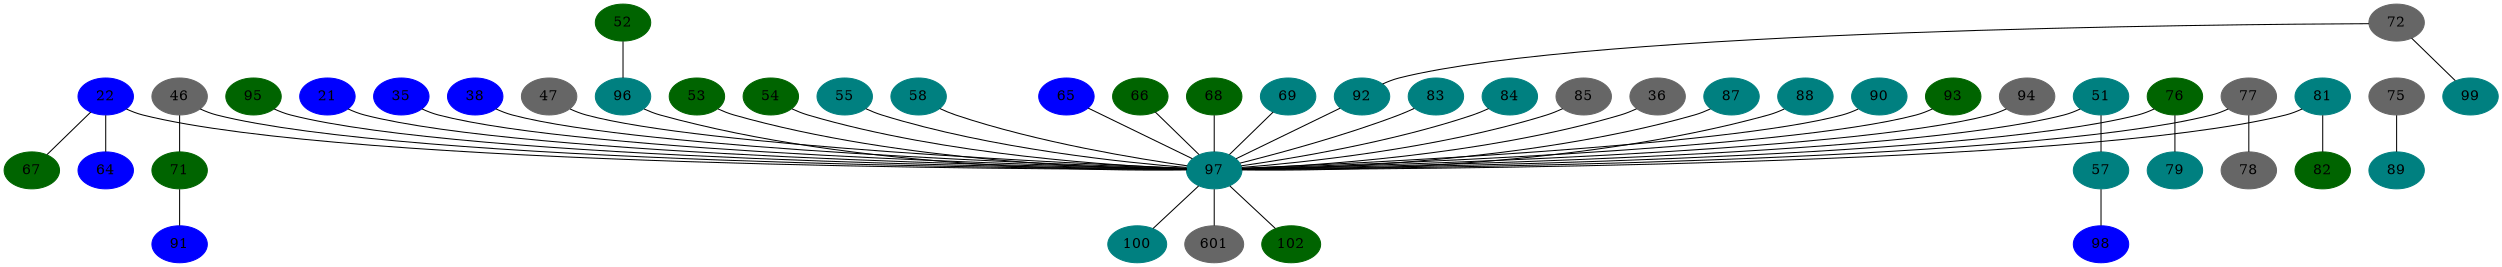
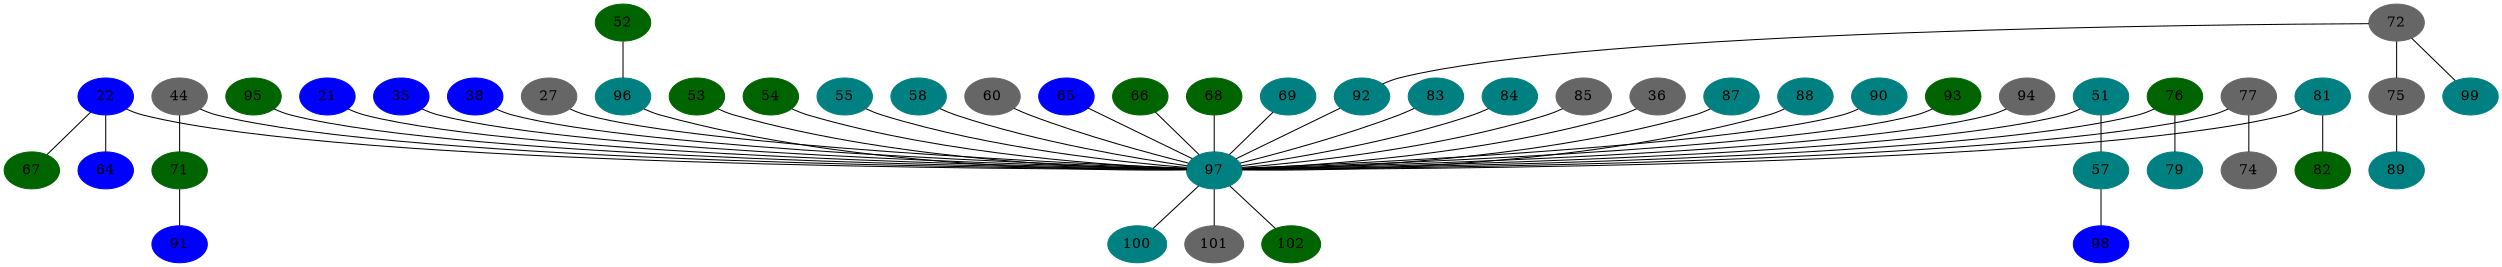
edge "72" -- "75": added
node "46": label "46" -> "44"
node "47": label "47" -> "27"
node "60": added
node "78": label "78" -> "74"
node "601": label "601" -> "101"
